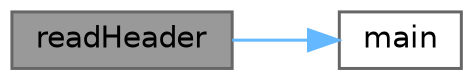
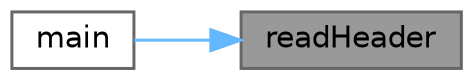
edge "readHeader" -> "main": reversed
